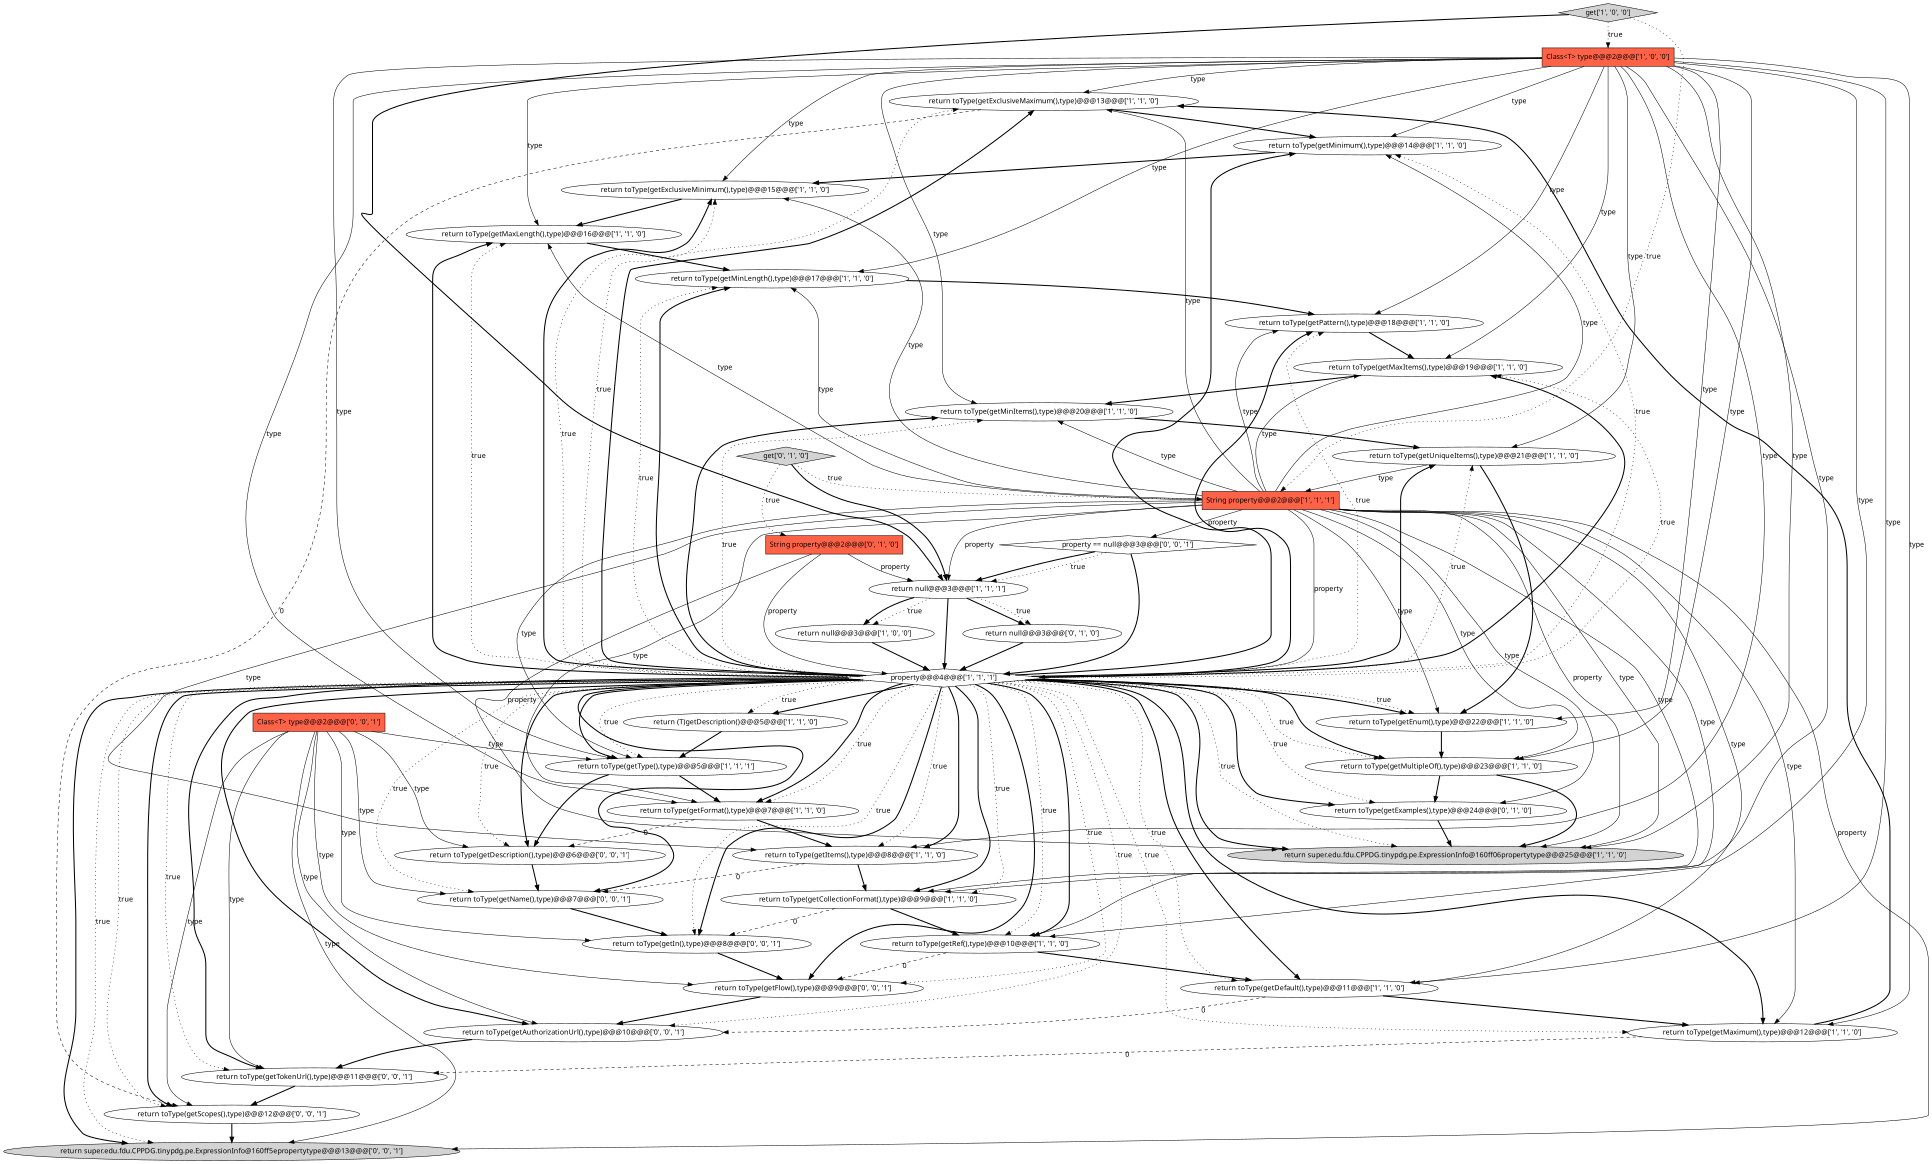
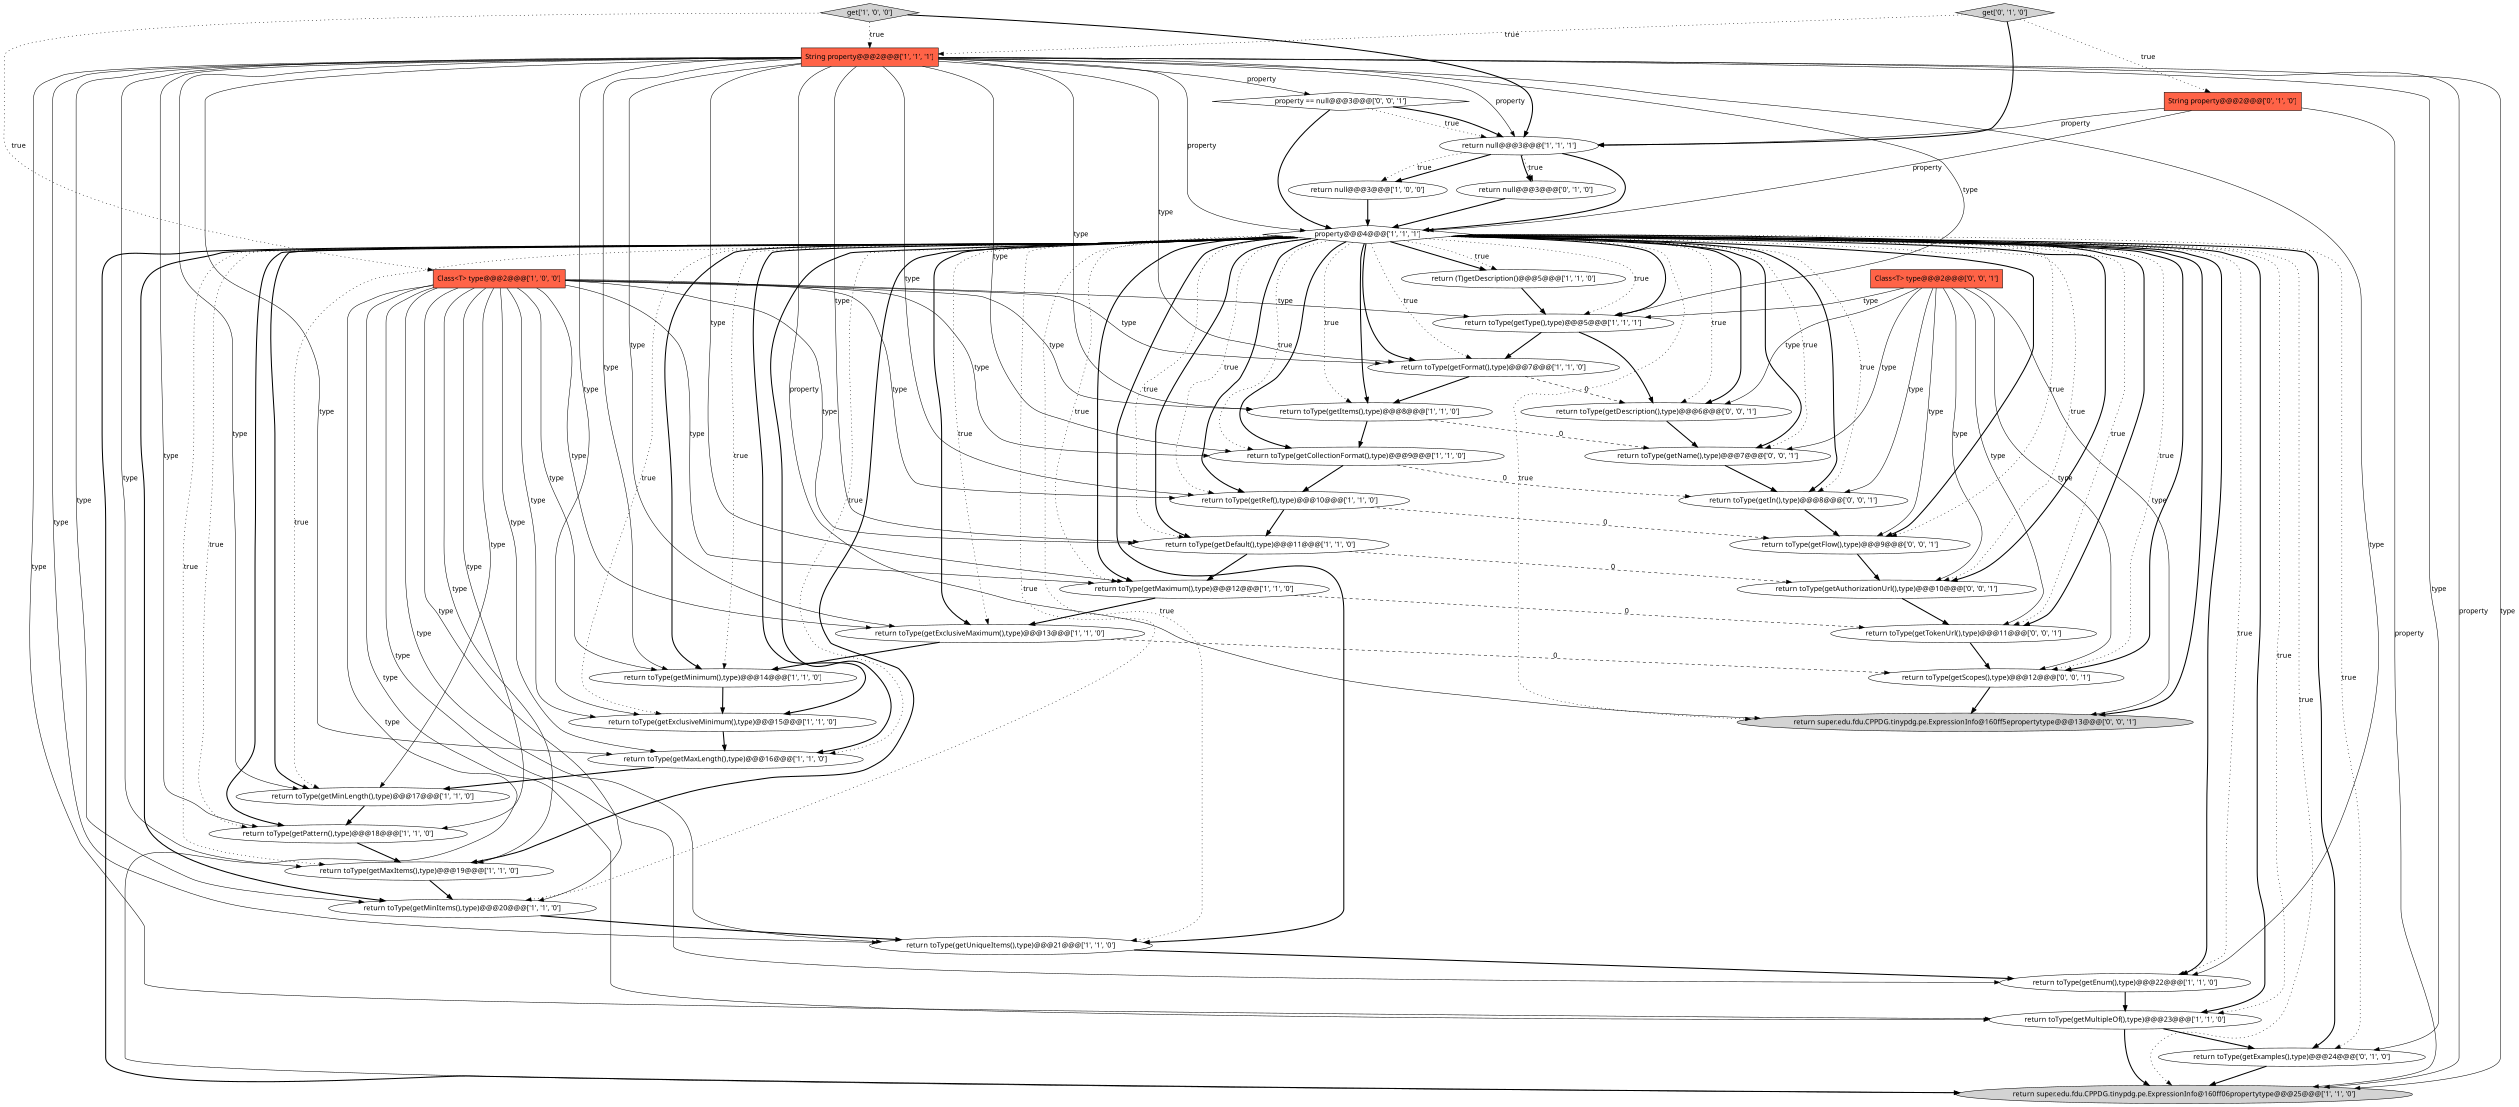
edge "return toType(getUniqueItems(),type)@@@21@@@['1', '1', '0']" -> "String property@@@2@@@['1', '1', '1']": reversed
